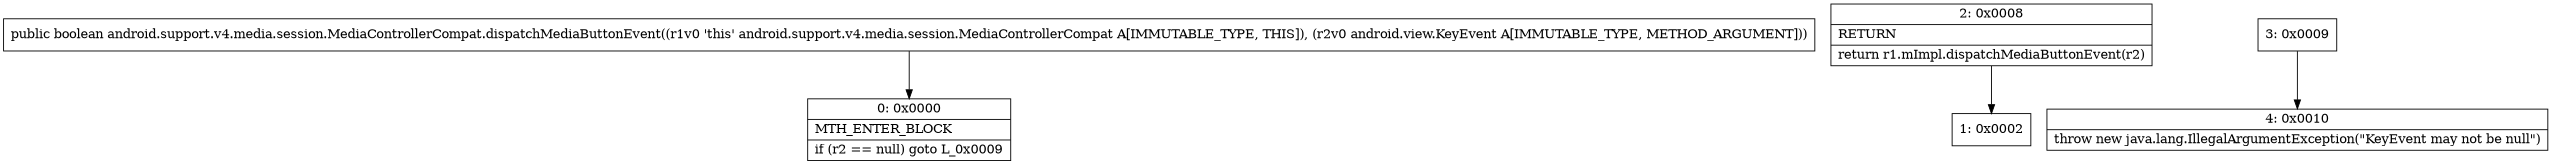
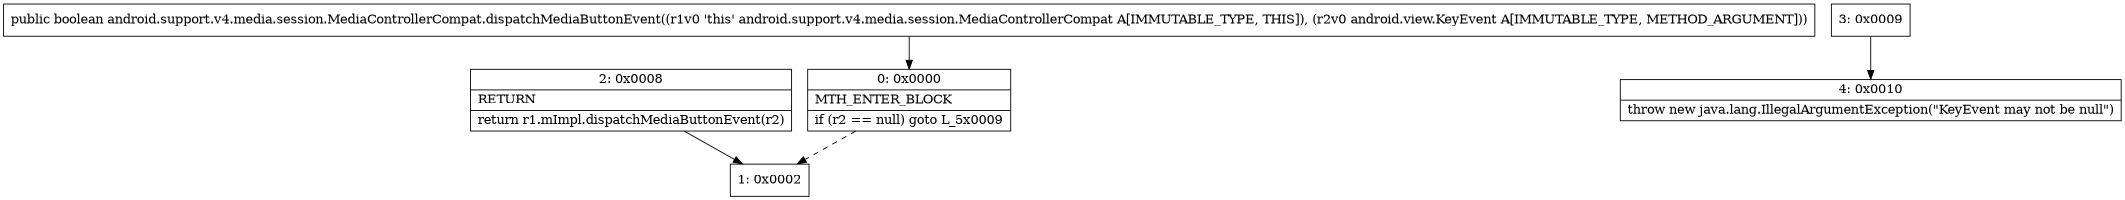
edge "0: 0x0000" -> "1: 0x0002": added
node "0: 0x0000": text "if (r2 == null) goto L_0x0009" -> "if (r2 == null) goto L_5x0009"
